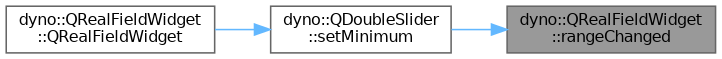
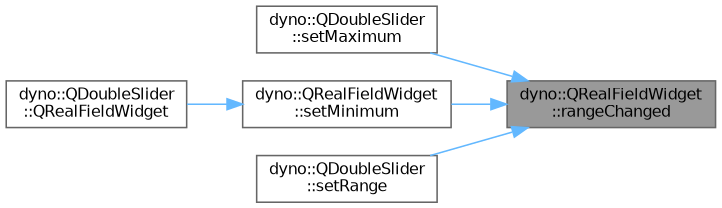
node "dyno::QRealFieldWidget ::QRealFieldWidget": label "dyno::QRealFieldWidget ::QRealFieldWidget" -> "dyno::QDoubleSlider ::QRealFieldWidget"
node "dyno::QDoubleSlider ::setMaximum": added
node "dyno::QDoubleSlider ::setMinimum": label "dyno::QDoubleSlider ::setMinimum" -> "dyno::QRealFieldWidget ::setMinimum"
node "dyno::QDoubleSlider ::setRange": added
